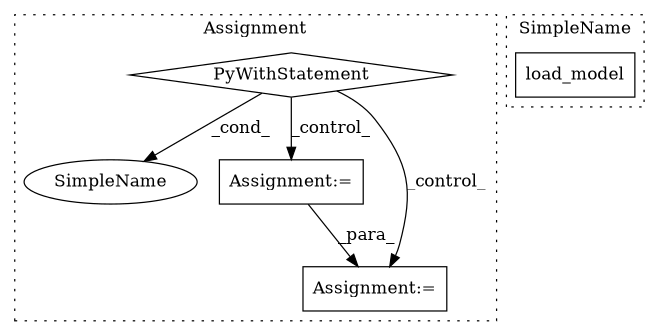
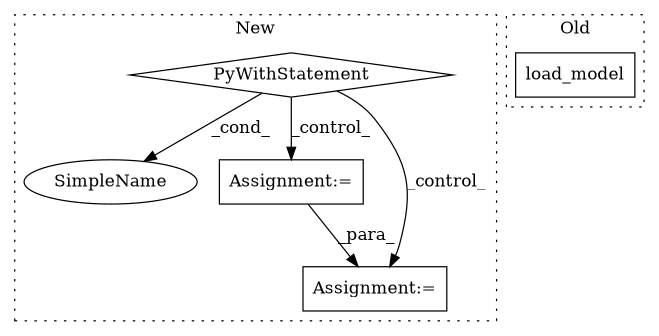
cluster "Assignment": label "Assignment" -> "New"
cluster "SimpleName": label "SimpleName" -> "Old"
